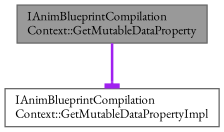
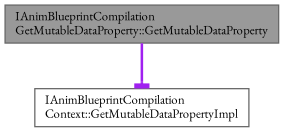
node "IAnimBlueprintCompilation Context::GetMutableDataProperty": label "IAnimBlueprintCompilation Context::GetMutableDataProperty" -> "IAnimBlueprintCompilation GetMutableDataProperty::GetMutableDataProperty"
